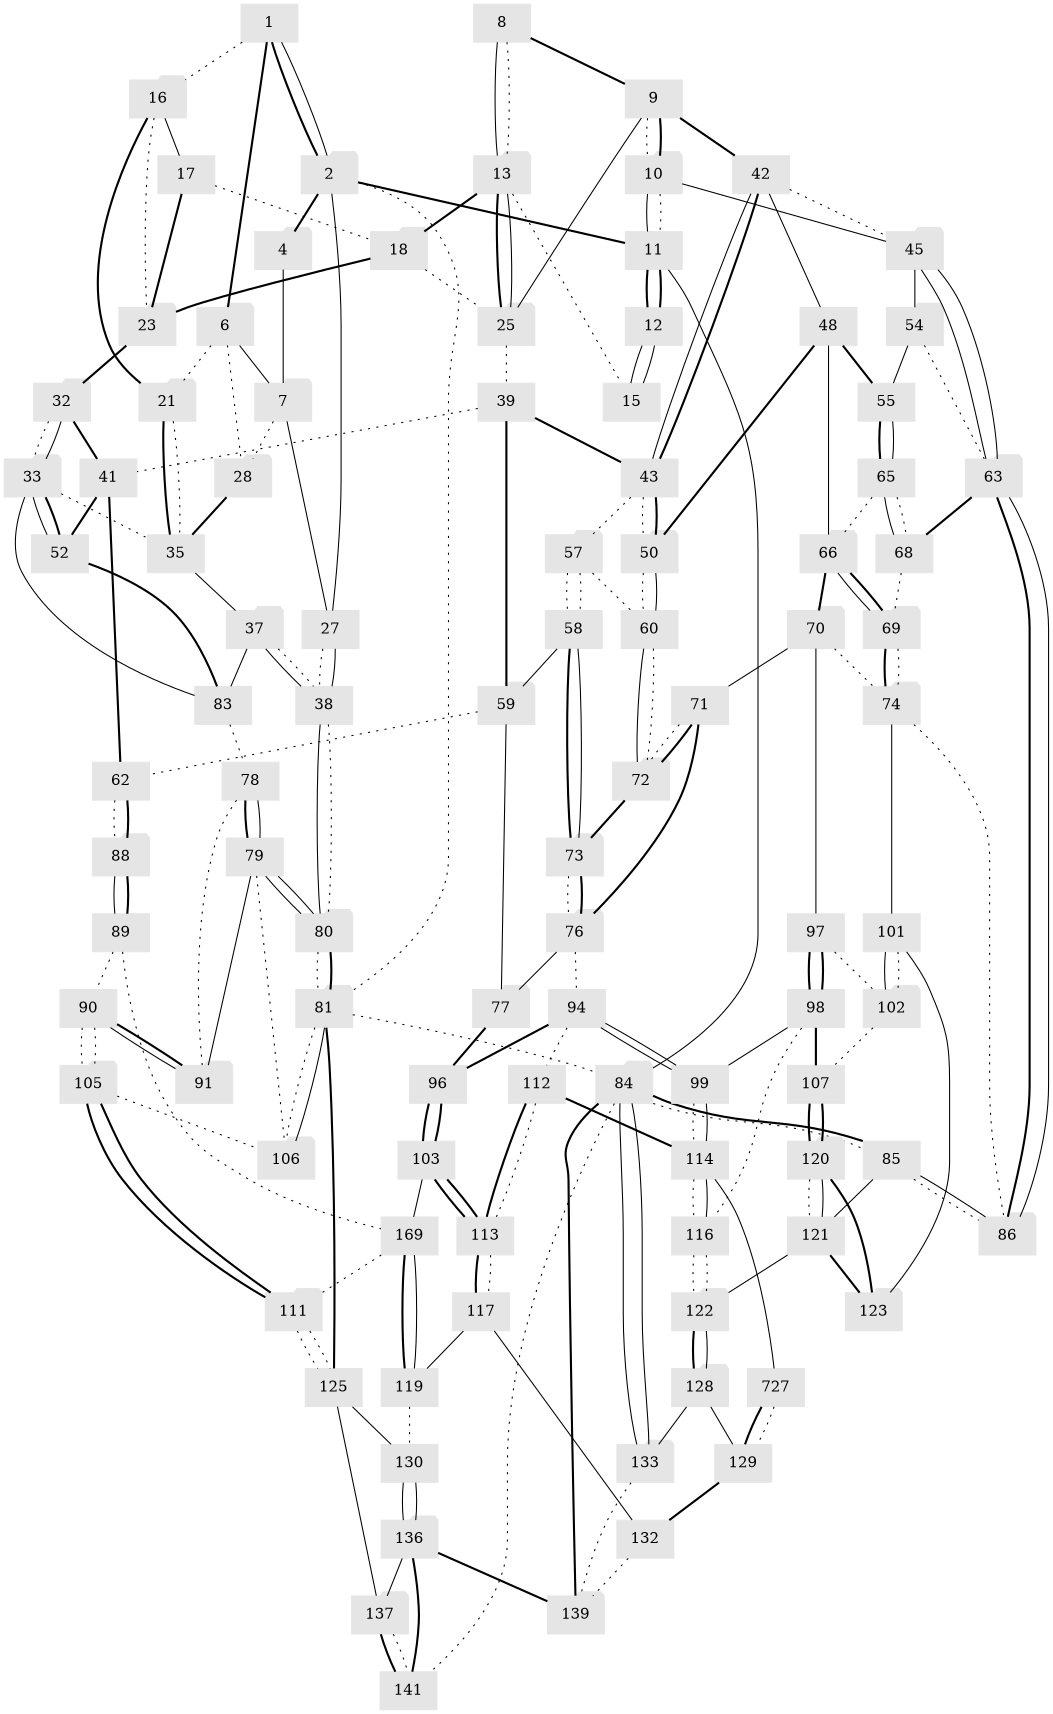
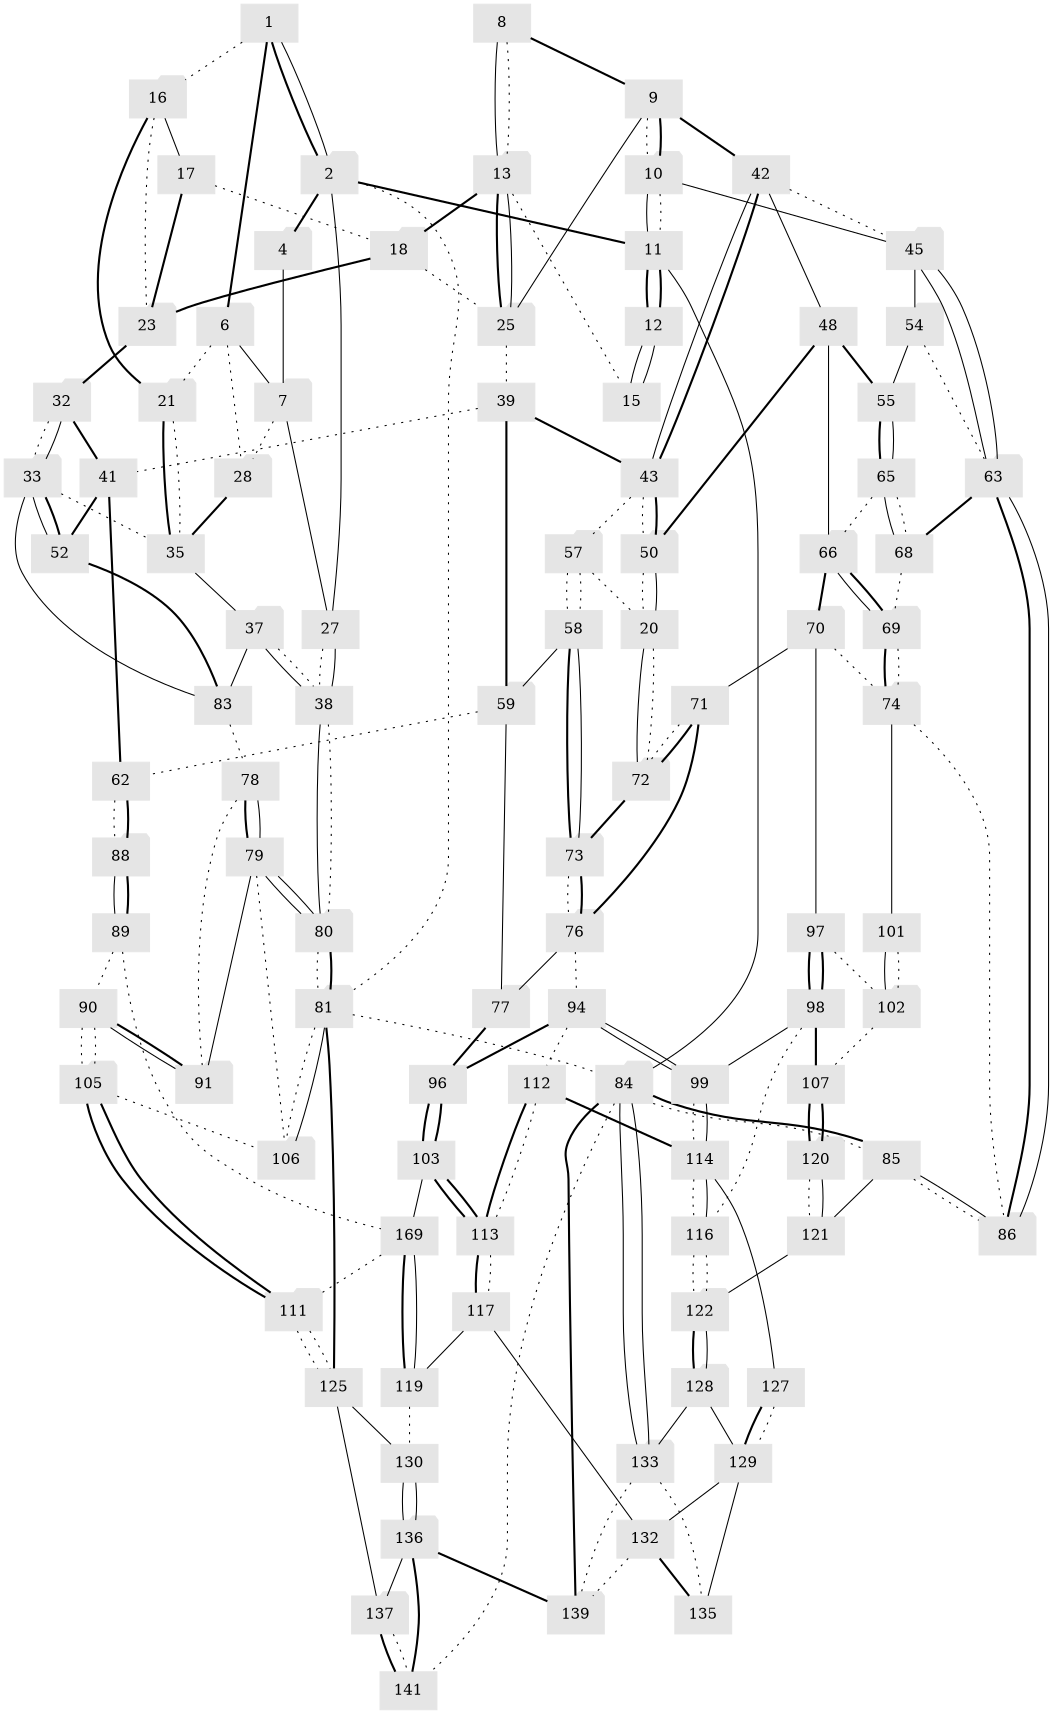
node "60": label "60" -> "20"
node "123": removed
node "727": label "727" -> "127"
edge "129" -- "132": style bold -> solid
node "135": added
